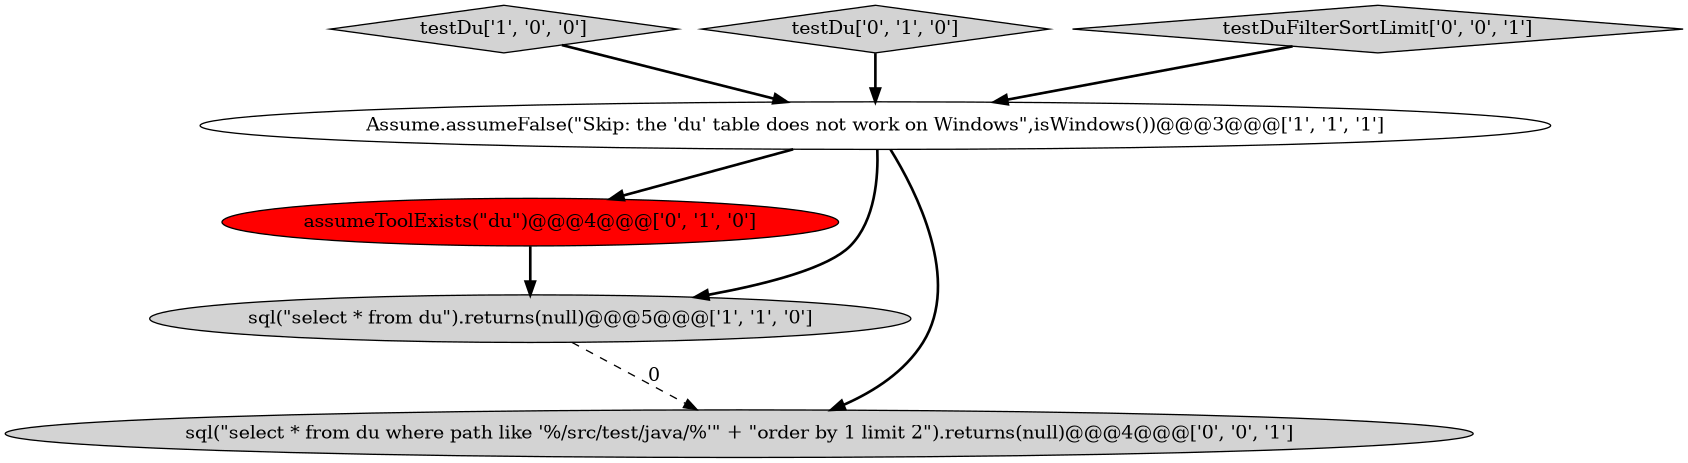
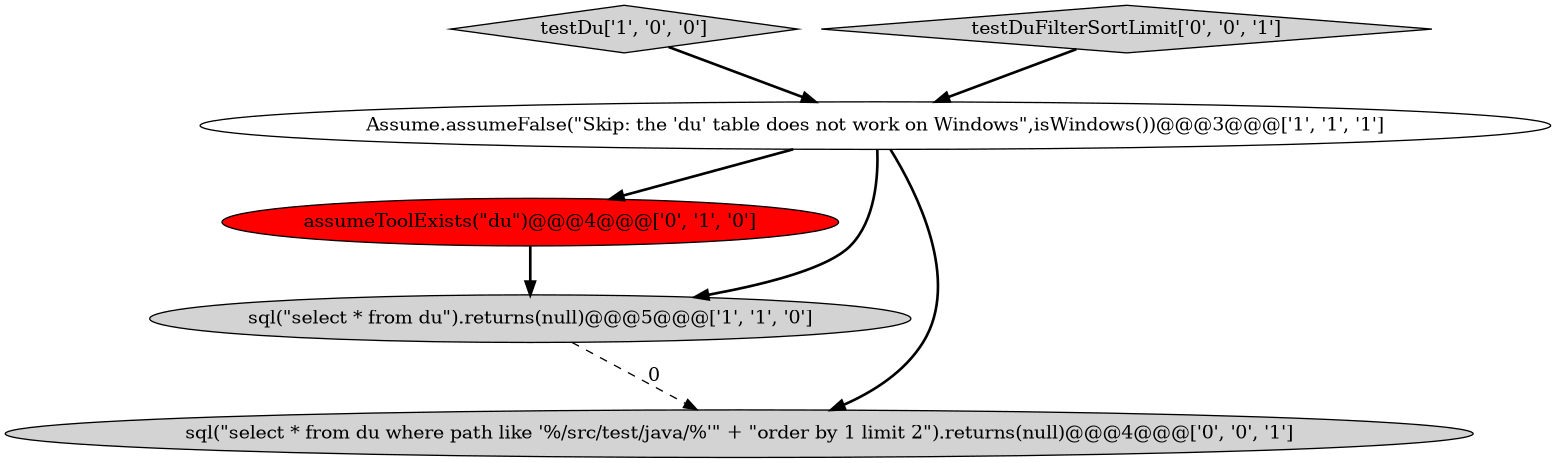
node "testDu['0', '1', '0']": removed
